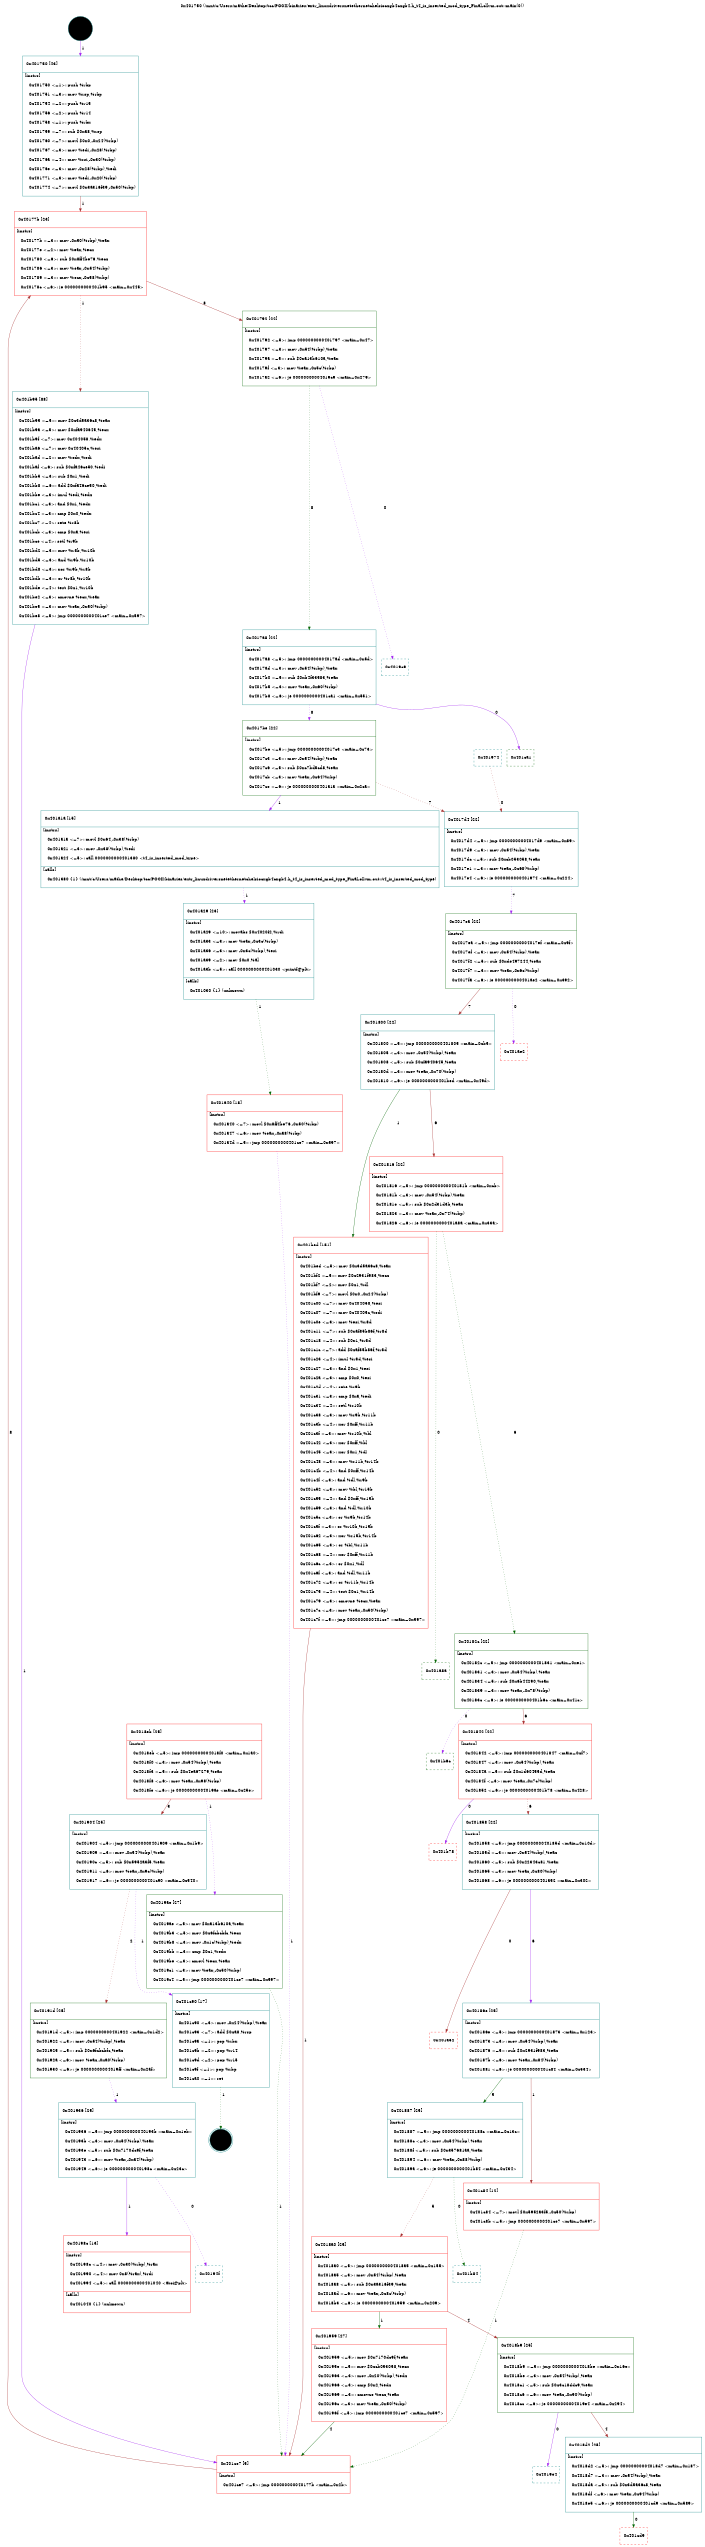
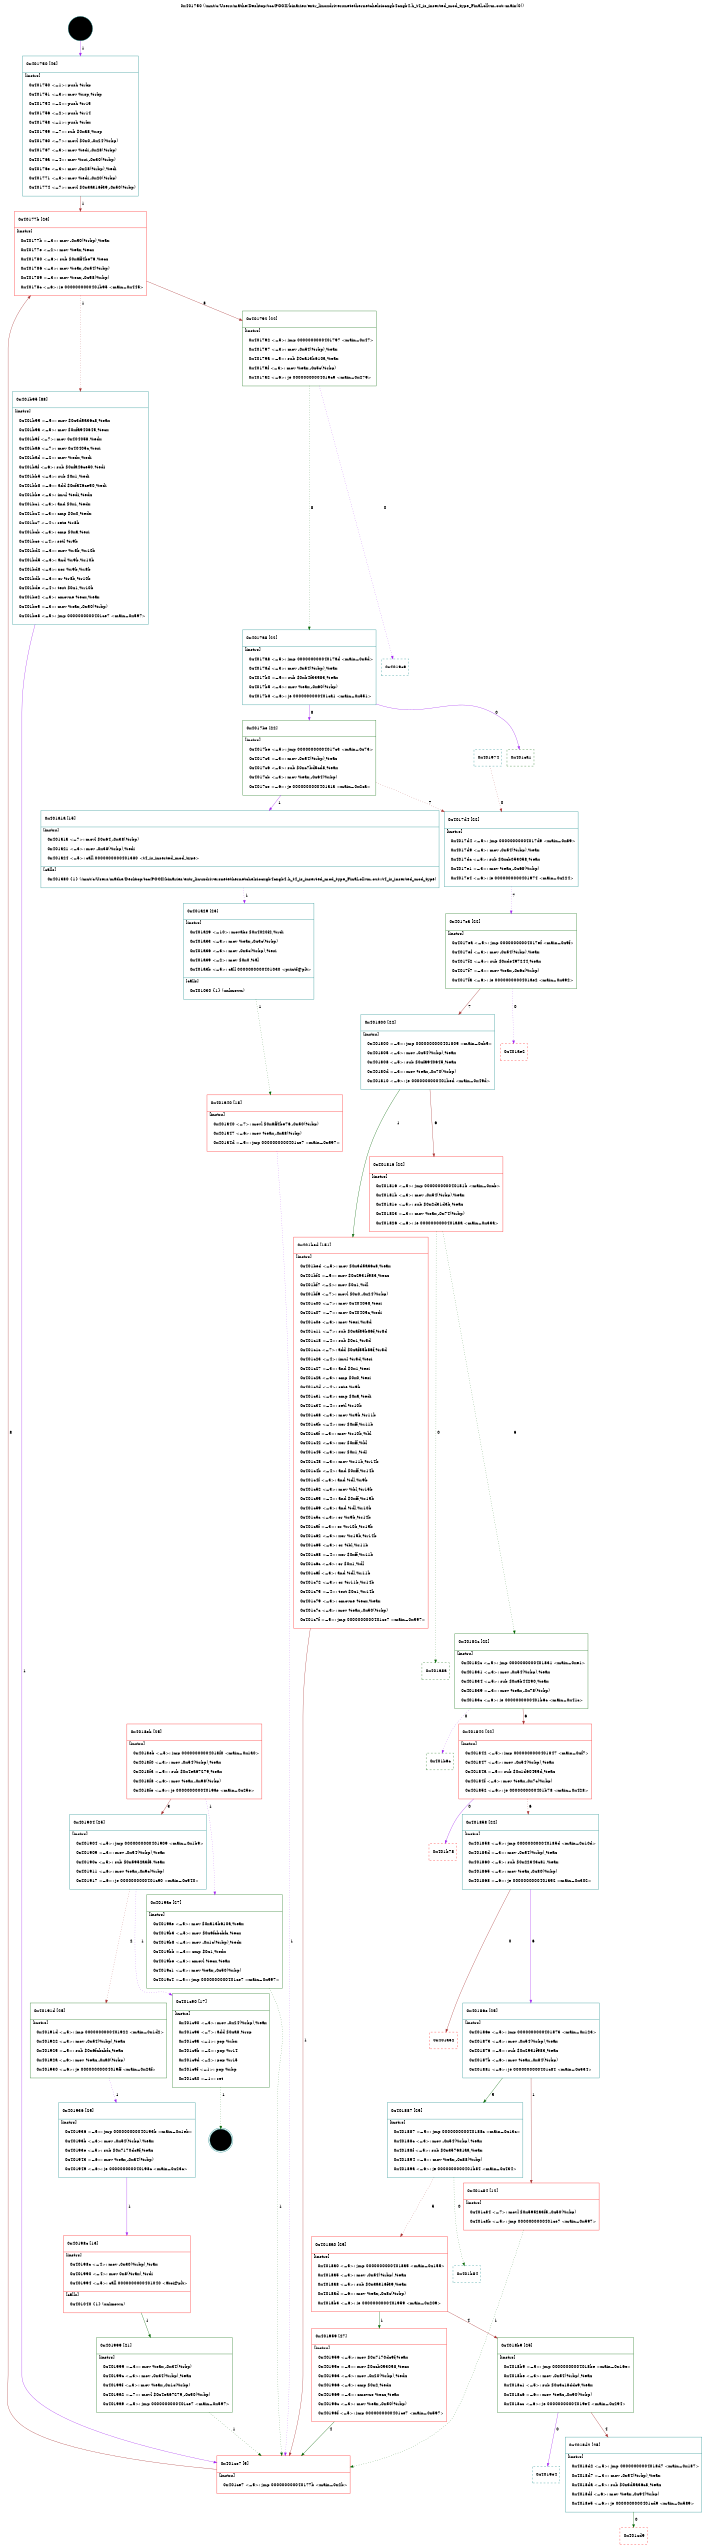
edge "0x4017a8 [22]" -> "0x4017be [22]": style dotted -> solid
node "0x401c90 [17]": color teal -> darkgreen
node "0x40194f": removed
node "0x401999 [21]": added
